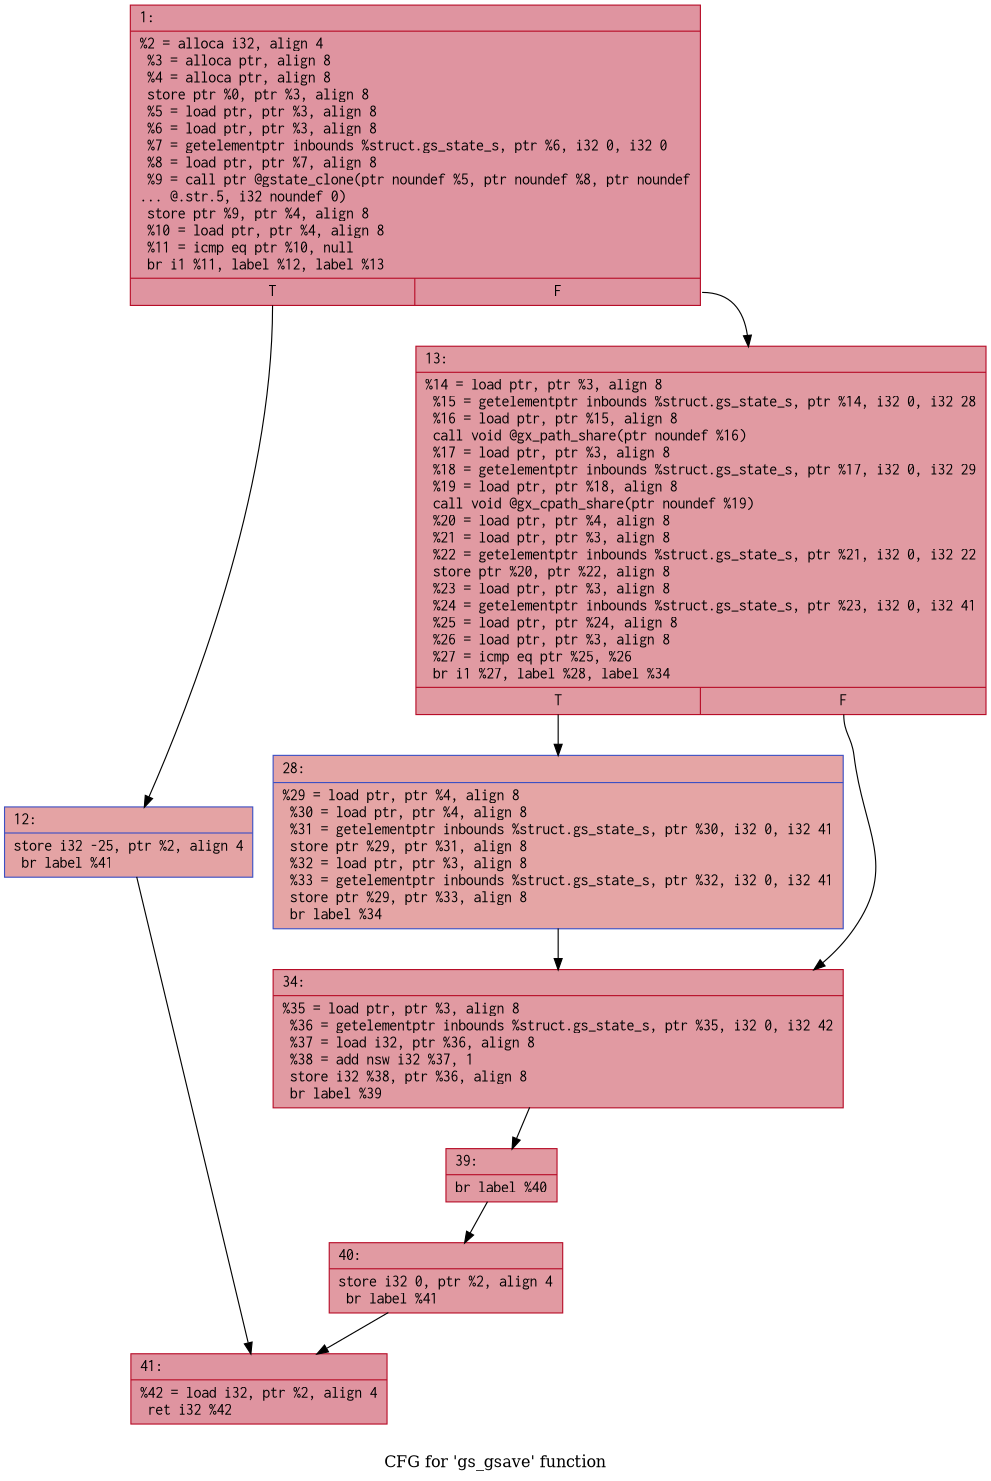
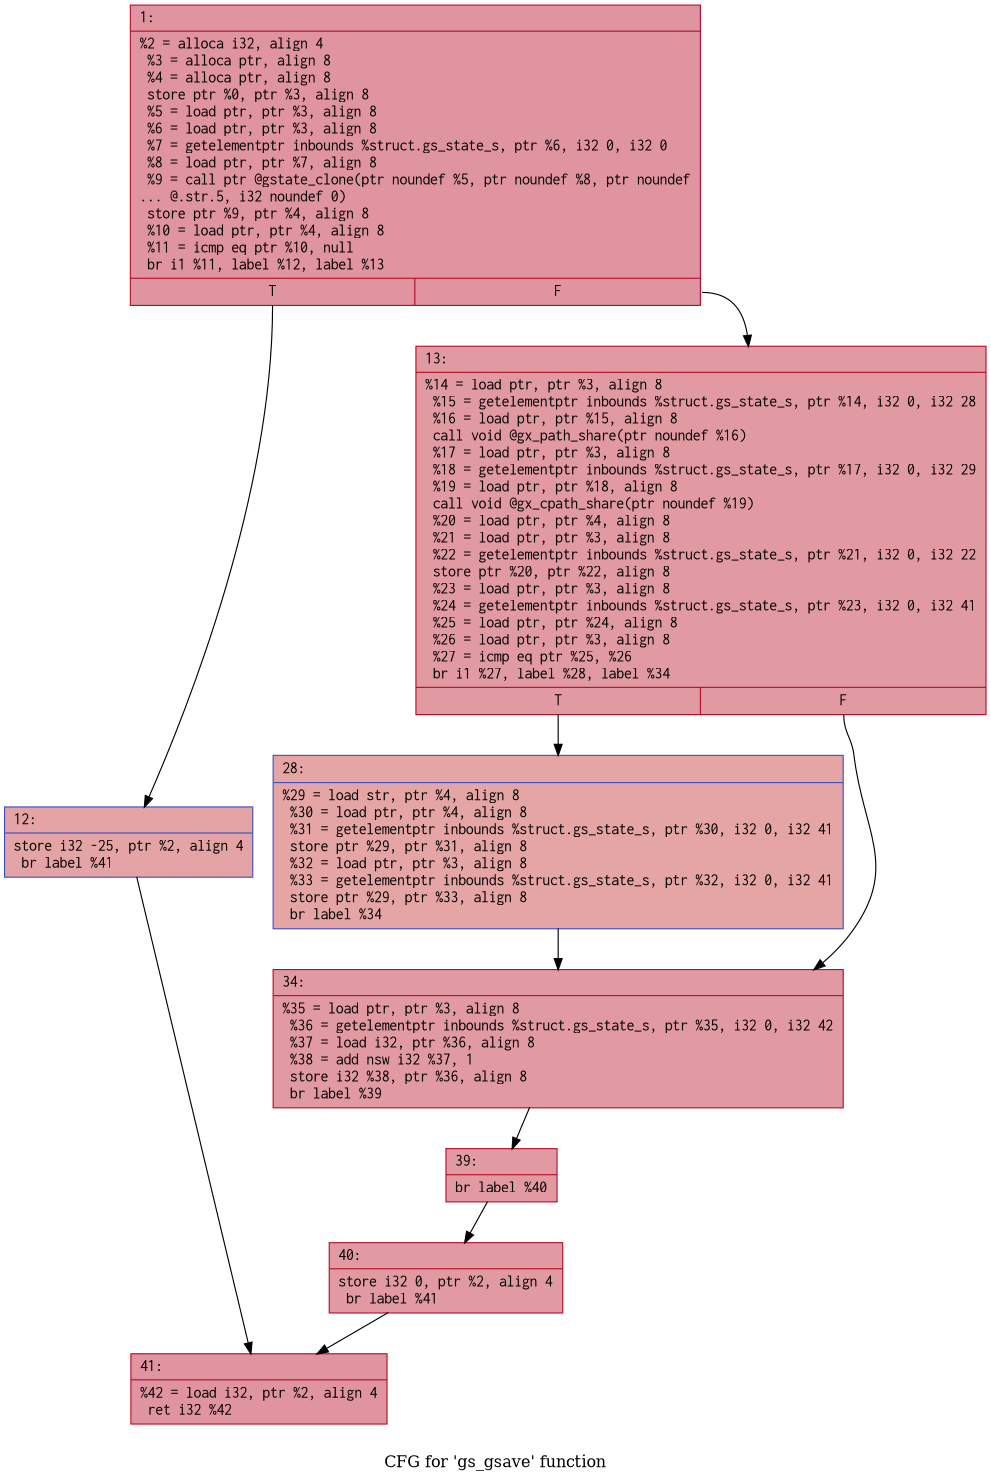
node "28:": text "%29 = load ptr, ptr %4, align 8" -> "%29 = load str, ptr %4, align 8"
